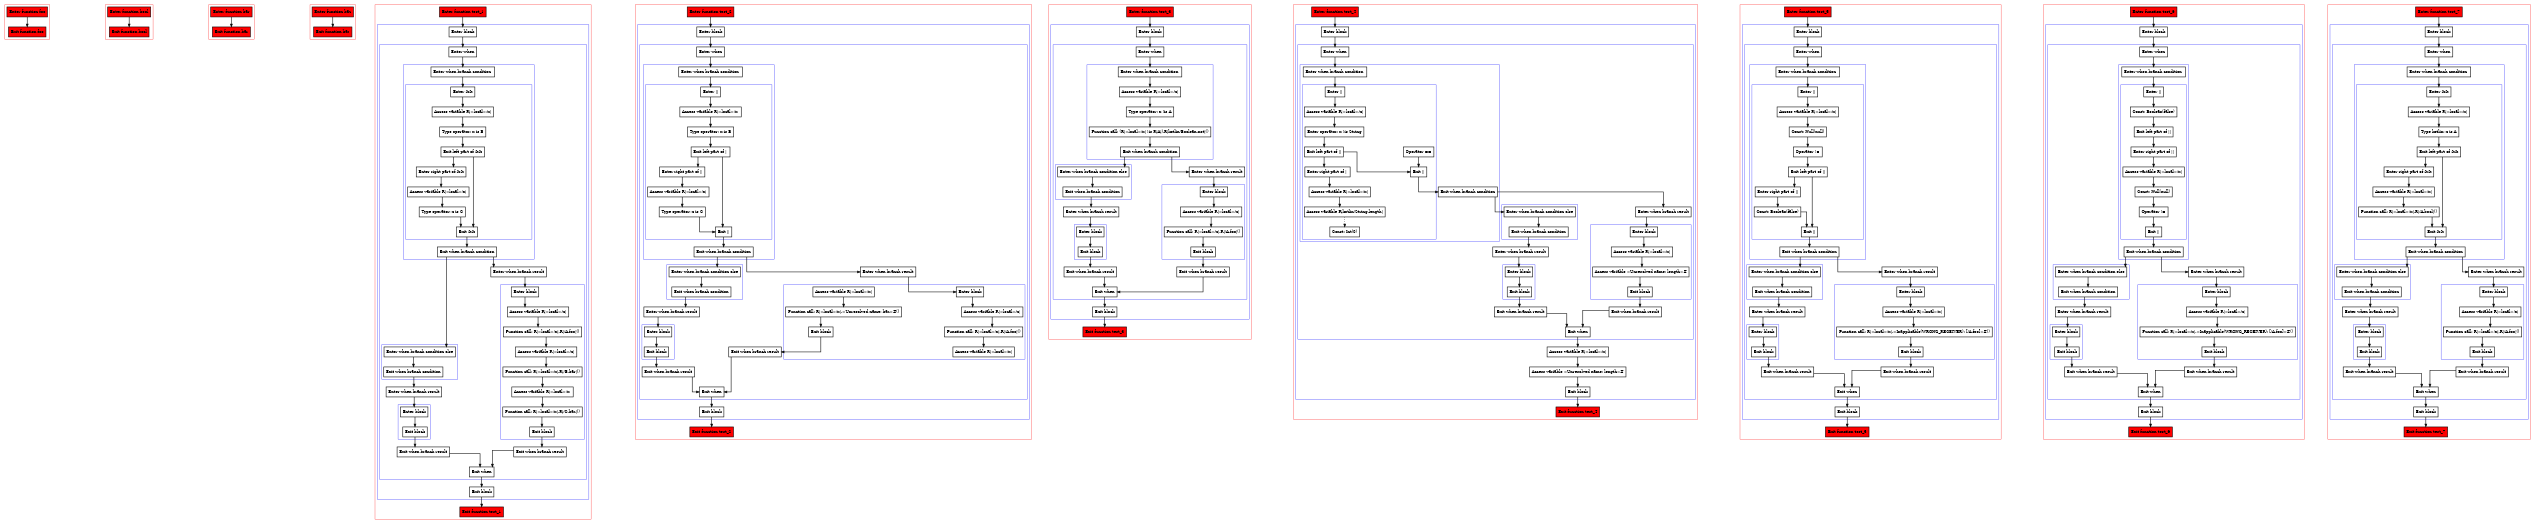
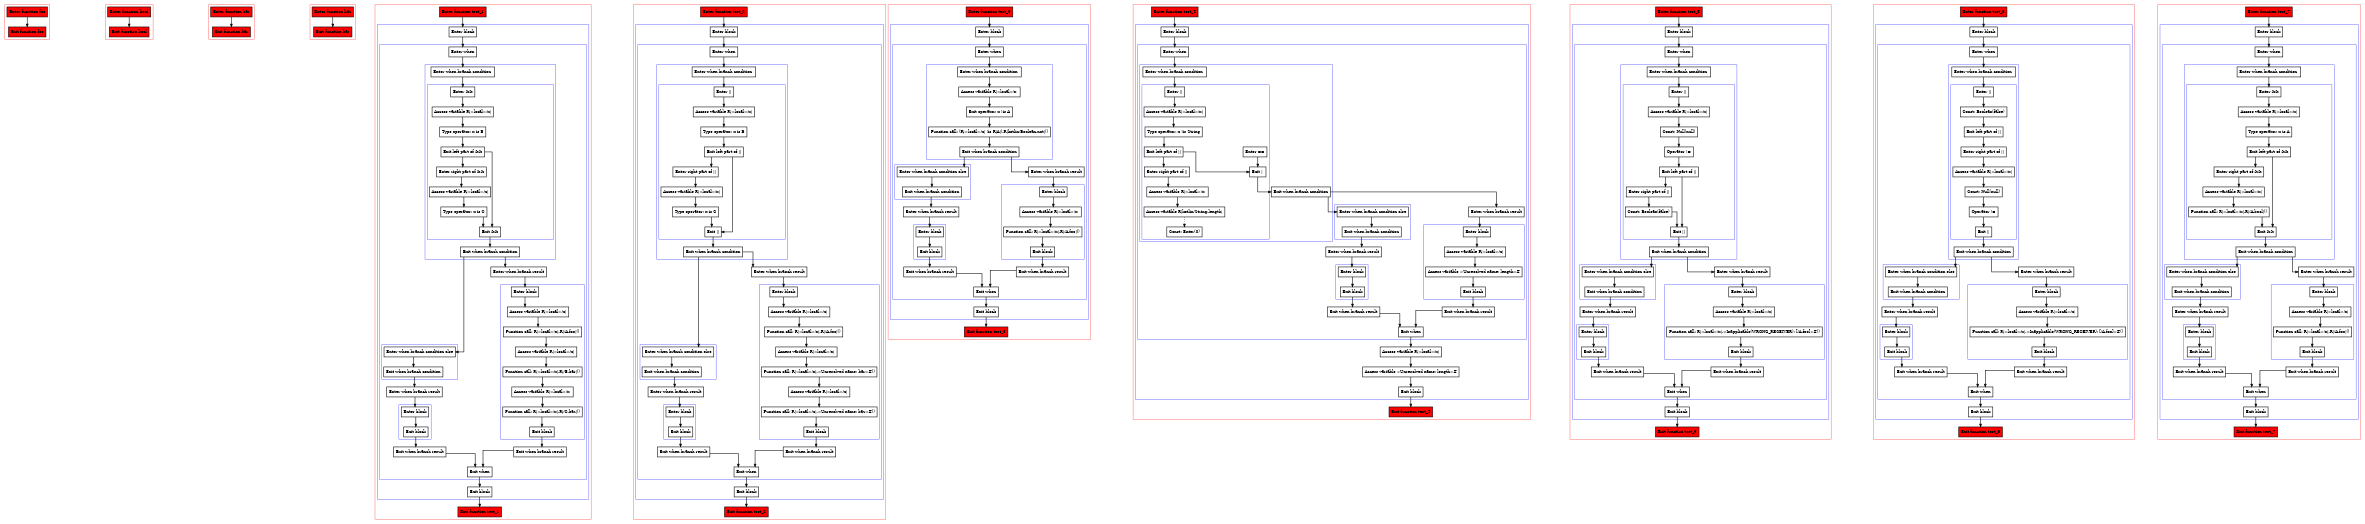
node "Type operator: x !is A": label "Type operator: x !is A" -> "Exit operator: x !is A"
node "Enter operator: x !is String": label "Enter operator: x !is String" -> "Type operator: x !is String"
node "Type kotlin: x is A": label "Type kotlin: x is A" -> "Type operator: x is A"
node "Operator ==": label "Operator ==" -> "Enter =="
node "Const: Int(0)": label "Const: Int(0)" -> "Const: Enter(0)"
node "Function call: R|<local>/x|.<Unresolved name: bar>#()": added
